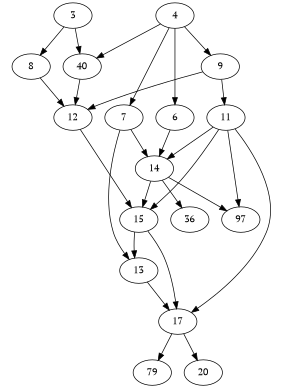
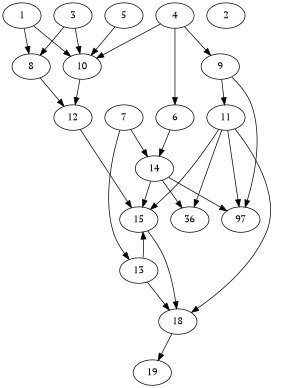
node "1": added
node "5": added
node "2": added
edge "4" -> "7": removed
node "40": label "40" -> "10"
edge "9" -> "12": now "9" -> "97"
edge "11" -> "14": now "11" -> "36"
edge "15" -> "13": reversed
node "17": label "17" -> "18"
node "79": label "79" -> "19"
node "20": removed
